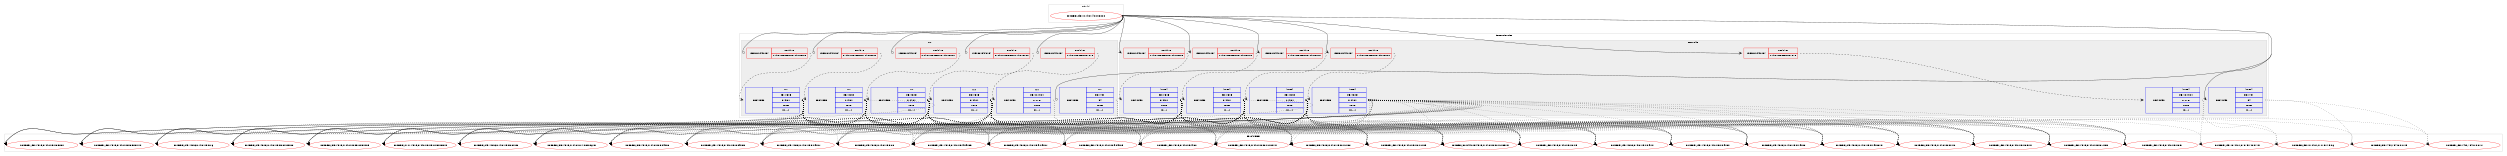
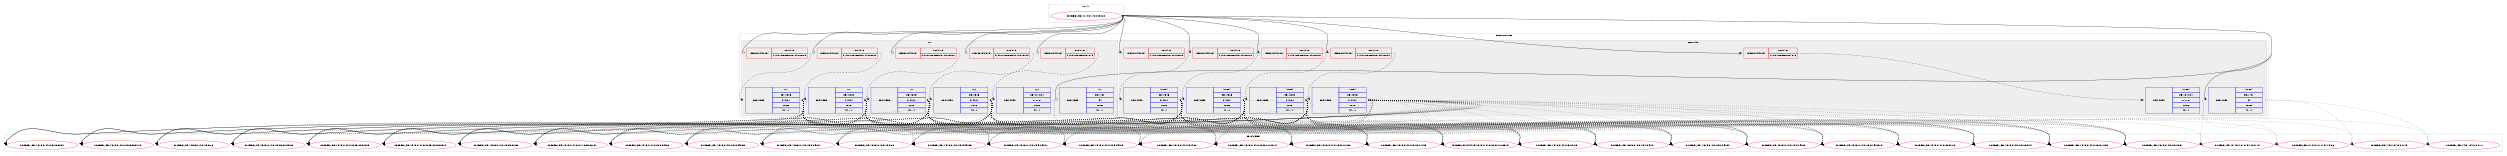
node "portage://pypy-lang/python-3.13.0_rc1_p3-r1": label "portage://pypy-lang/python-3.13.0_rc1_p3-r1" -> "portage://dev-lang/python-3.13.0_rc1_p3-r1"
